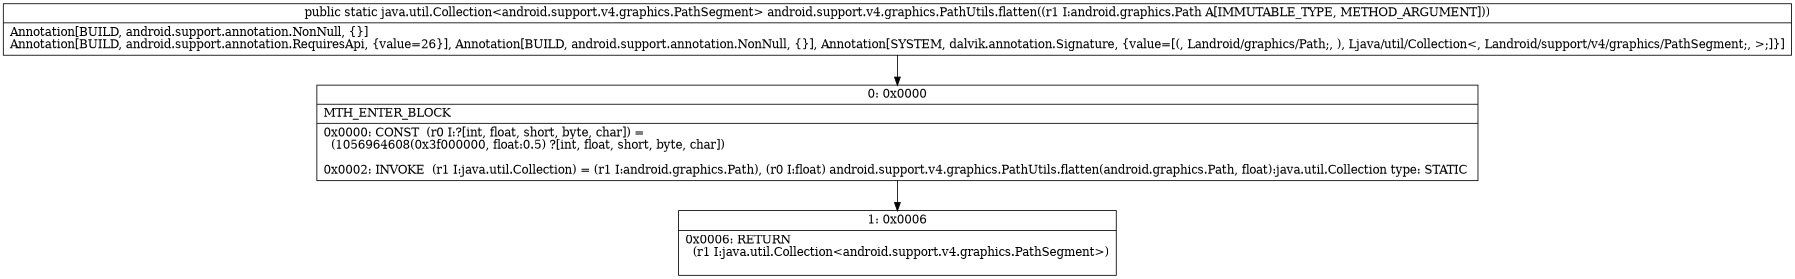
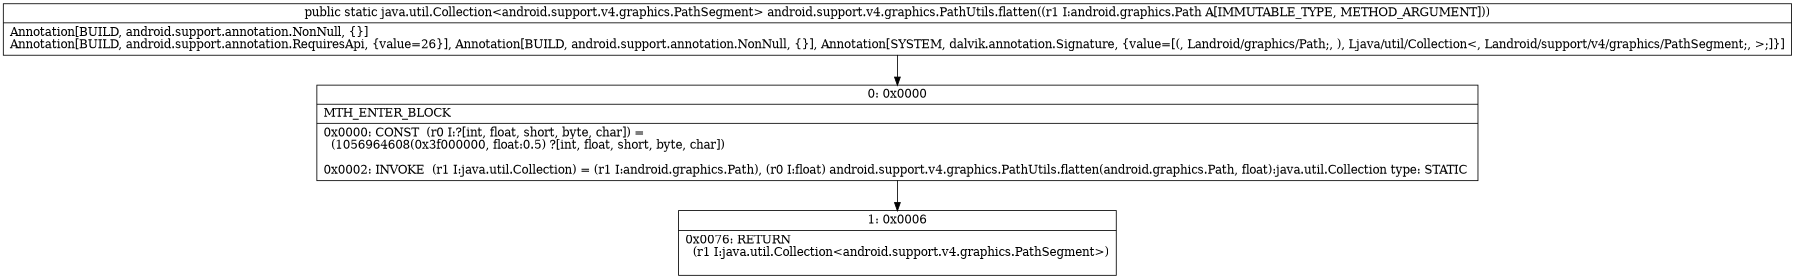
node "1: 0x0006": text "0x0006: RETURN" -> "0x0076: RETURN"
